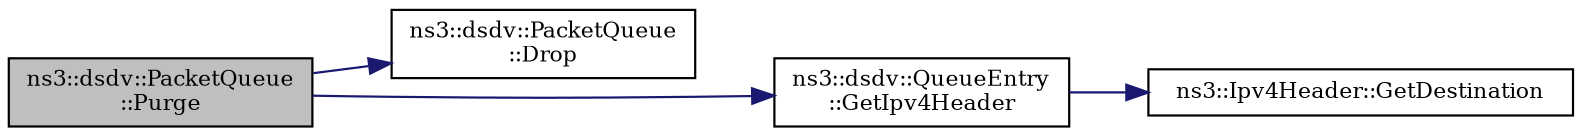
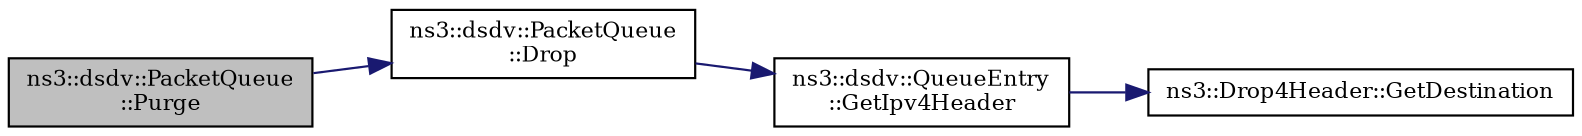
node "ns3::Ipv4Header::GetDestination": label "ns3::Ipv4Header::GetDestination" -> "ns3::Drop4Header::GetDestination"
edge "ns3::dsdv::PacketQueue ::Purge" -> "ns3::dsdv::QueueEntry ::GetIpv4Header": now "ns3::dsdv::PacketQueue ::Drop" -> "ns3::dsdv::QueueEntry ::GetIpv4Header"
